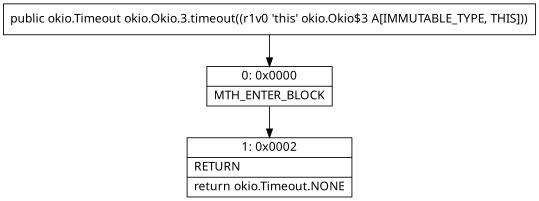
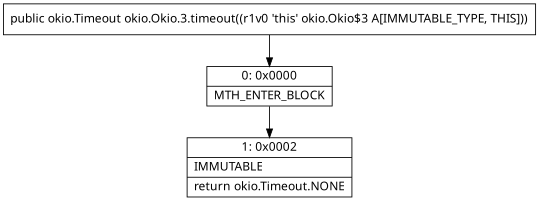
node "1: 0x0002": text "RETURN" -> "IMMUTABLE"
